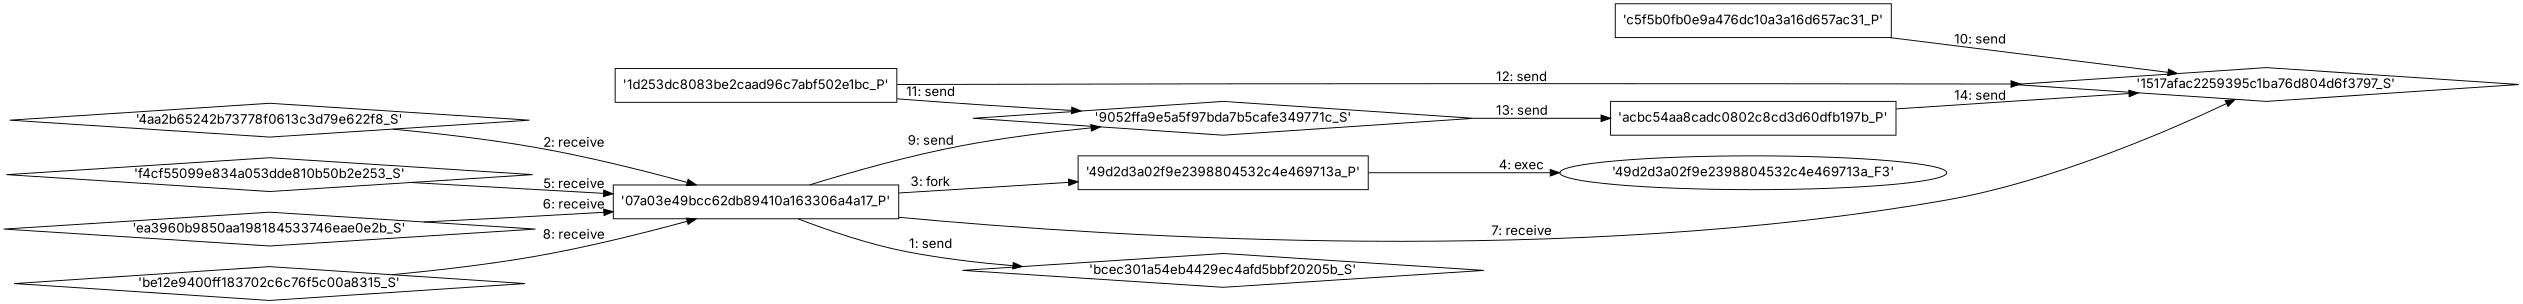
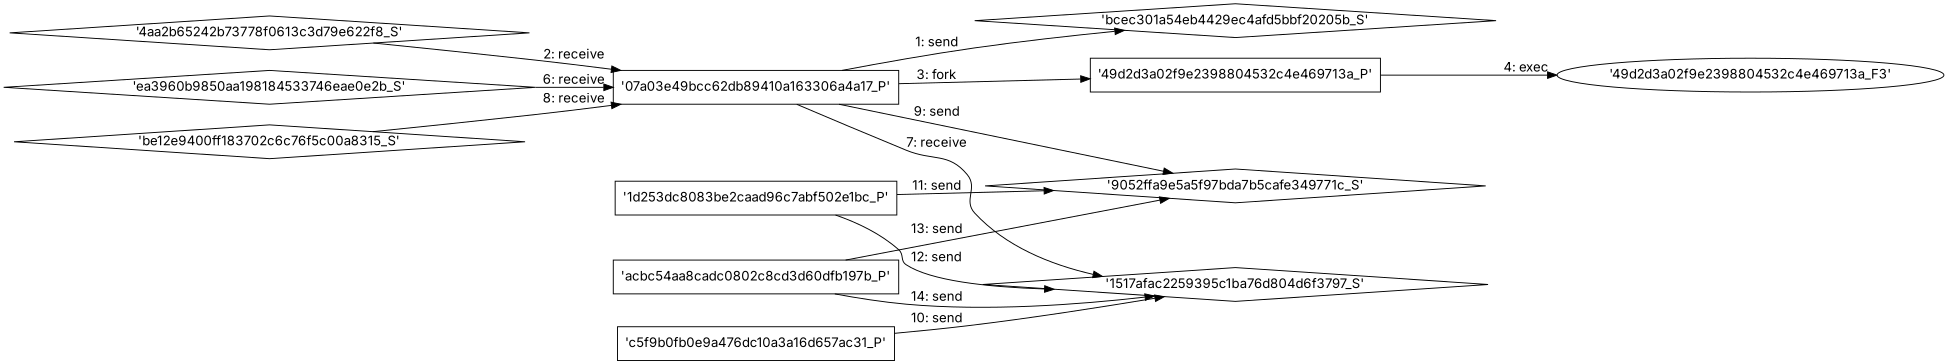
node "'c5f5b0fb0e9a476dc10a3a16d657ac31_P'": label "'c5f5b0fb0e9a476dc10a3a16d657ac31_P'" -> "'c5f9b0fb0e9a476dc10a3a16d657ac31_P'"
edge "'9052ffa9e5a5f97bda7b5cafe349771c_S'" -> "'acbc54aa8cadc0802c8cd3d60dfb197b_P'": reversed
node "'f4cf55099e834a053dde810b50b2e253_S'": removed
